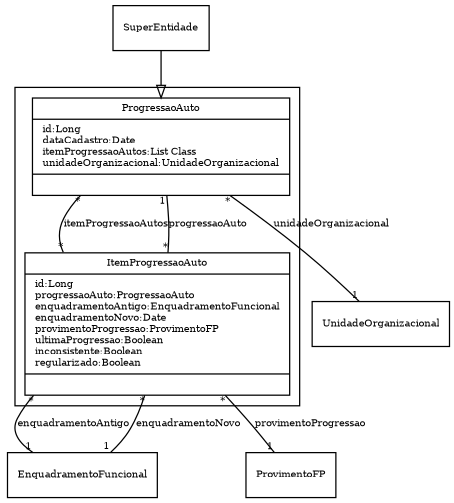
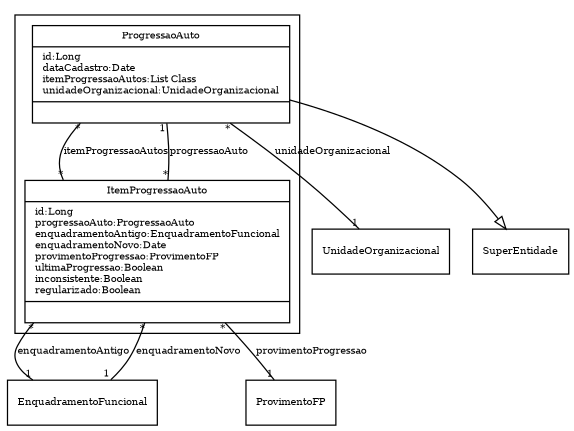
edge "SuperEntidade" -> "ProgressaoAuto": reversed
